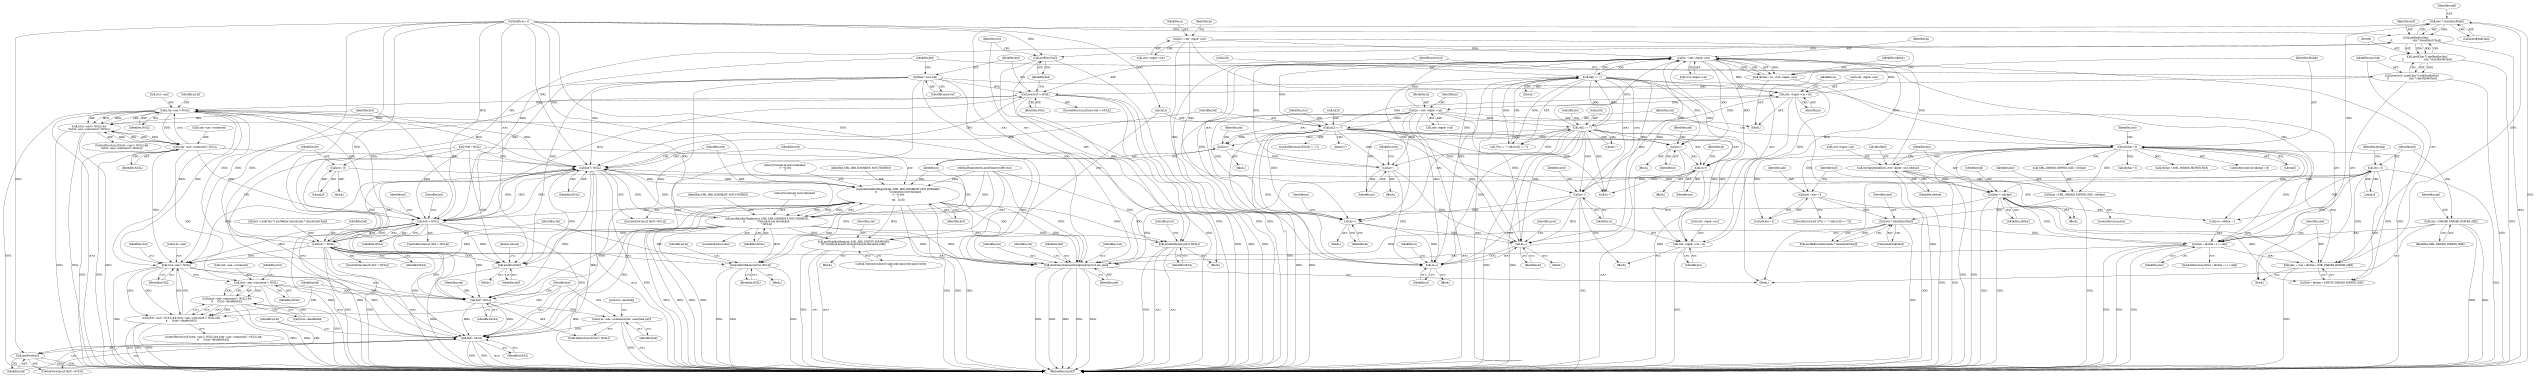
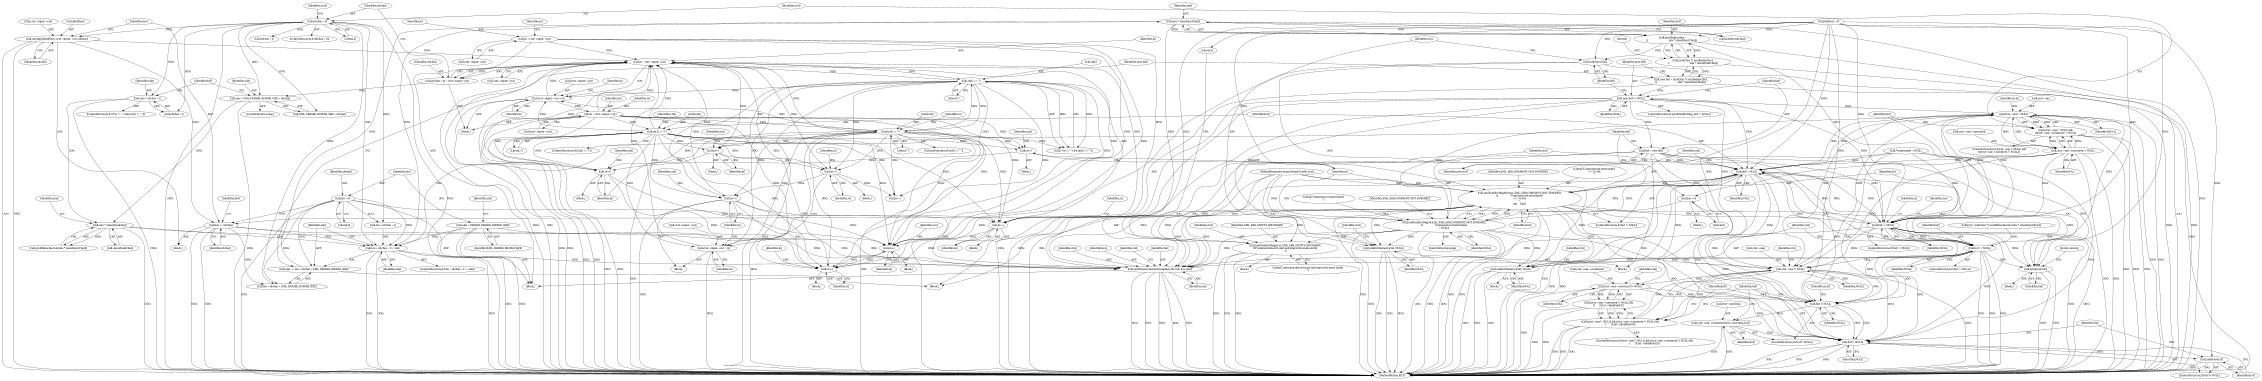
edge "(Call,buf = new_buf)" -> "(Call,new_buf == NULL)": reversed
edge "(Call,size = XML_PARSER_BUFFER_SIZE + nbchar)" -> "(Call,XML_PARSER_BUFFER_SIZE + nbchar)": added, label "CFG:"
node "(ControlStructure,if (new_buf == NULL))": label "(ControlStructure,if (new_buf == NULL))" -> "(ControlStructure,if (xmlFatalErrMsg_buf == NULL))"
edge "(Literal,3)" -> "(Call,in[2] == '>')": now "(Literal,'>')" -> "(Call,in[2] == '>')"
edge "(Call,nbchar = in - ctxt->input->cur)" -> "(Call,nbchar > 0)": now "(Call,nbchar = in - ctxt->input->cur)" -> "(Call,size = XML_PARSER_BUFFER_SIZE + nbchar)"
node "(Call,*buf = NULL)": label "(Call,*buf = NULL)" -> "(Call,*terminated = NULL)"
node "(ControlStructure,if (in[1] == '-'))": added
edge "(Call,nbchar > 0)" -> "(Call,size  += len + nbchar + XML_PARSER_BUFFER_SIZE)": removed, label "DDG:"
node "(Call,nbchar + XML_PARSER_BUFFER_SIZE)": removed
node "(Call,size = else + 1)": label "(Call,size = else + 1)" -> "(Call,size = nbchar + 1)"
edge "(Call,len += nbchar)" -> "(Call,len + nbchar + 1)": removed, label "DDG:"
node "(Identifier,XML_ERR_ENTITY_BOUNDARY)": added
edge "(Call,len += nbchar)" -> "(Call,size  += len + nbchar + XML_PARSER_BUFFER_SIZE)": removed, label "DDG:"
edge "(Call,size = PARSER_PARSER_BUFFER_SIZE)" -> "(Call,xmlParseCommentComplex(ctxt, buf, len, size))": added, label "DDG:"
node "(Call,len + nbchar + ENTITY_PARSER_BUFFER_SIZE)": label "(Call,len + nbchar + ENTITY_PARSER_BUFFER_SIZE)" -> "(Call,len + nbchar + XML_PARSER_BUFFER_SIZE)"
node "(Call,!ctxt->disableSAX)": removed
edge "(Call,size  += len + nbchar + XML_PARSER_BUFFER_SIZE)" -> "(MethodReturn,RET)": removed, label "DDG:"
